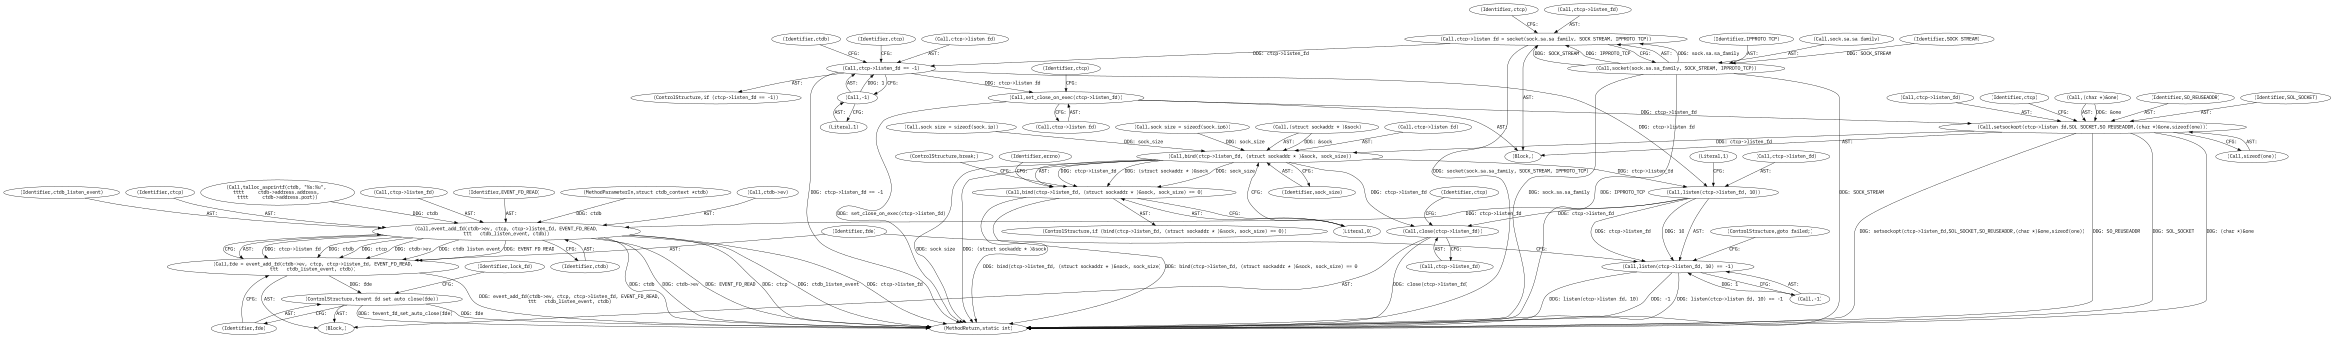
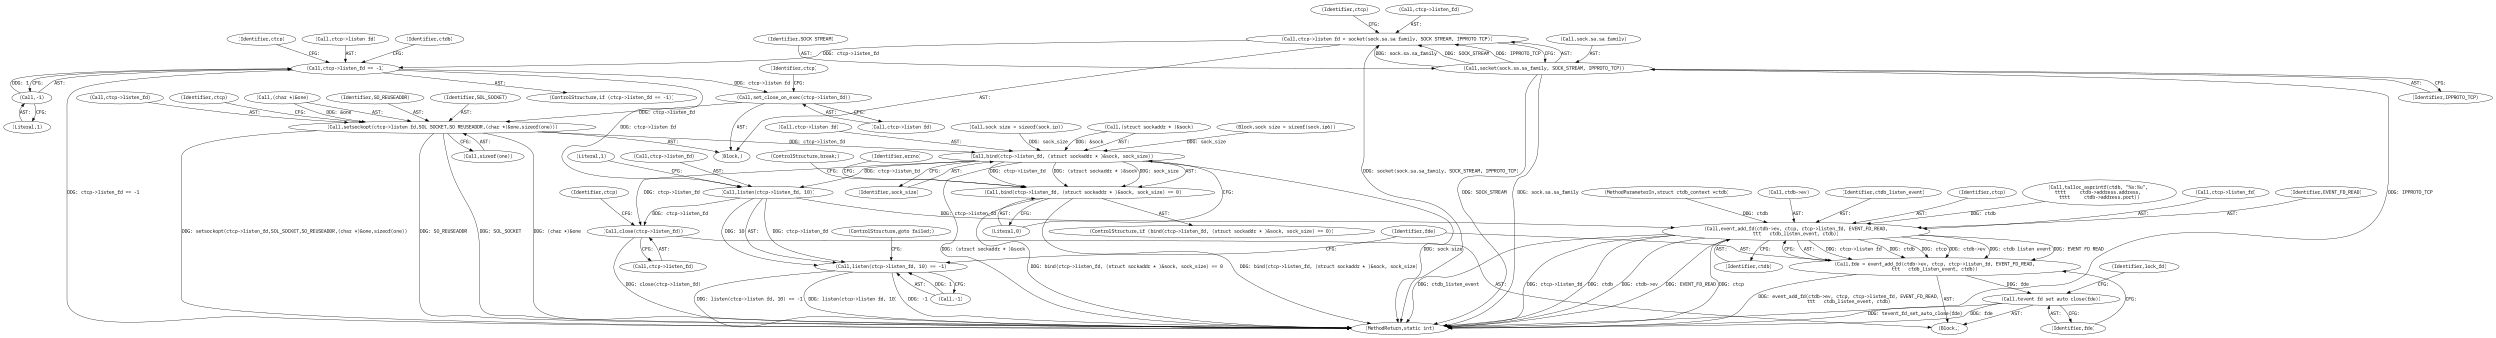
edge "(Identifier,SOCK_STREAM)" -> "(Call,socket(sock.sa.sa_family, SOCK_STREAM, IPPROTO_TCP))": label "DDG: SOCK_STREAM" -> "AST: "
edge "(Call,socket(sock.sa.sa_family, SOCK_STREAM, IPPROTO_TCP))" -> "(Identifier,IPPROTO_TCP)": added, label "CFG:"
node "(Call,sock_size = sizeof(sock.ip6))": label "(Call,sock_size = sizeof(sock.ip6))" -> "(Block,sock_size = sizeof(sock.ip6))"
edge "(Call,set_close_on_exec(ctcp->listen_fd))" -> "(MethodReturn,static int)": removed, label "DDG: set_close_on_exec(ctcp->listen_fd)"
node "(ControlStructure,tevent_fd_set_auto_close(fde))": label "(ControlStructure,tevent_fd_set_auto_close(fde))" -> "(Call,tevent_fd_set_auto_close(fde))"
